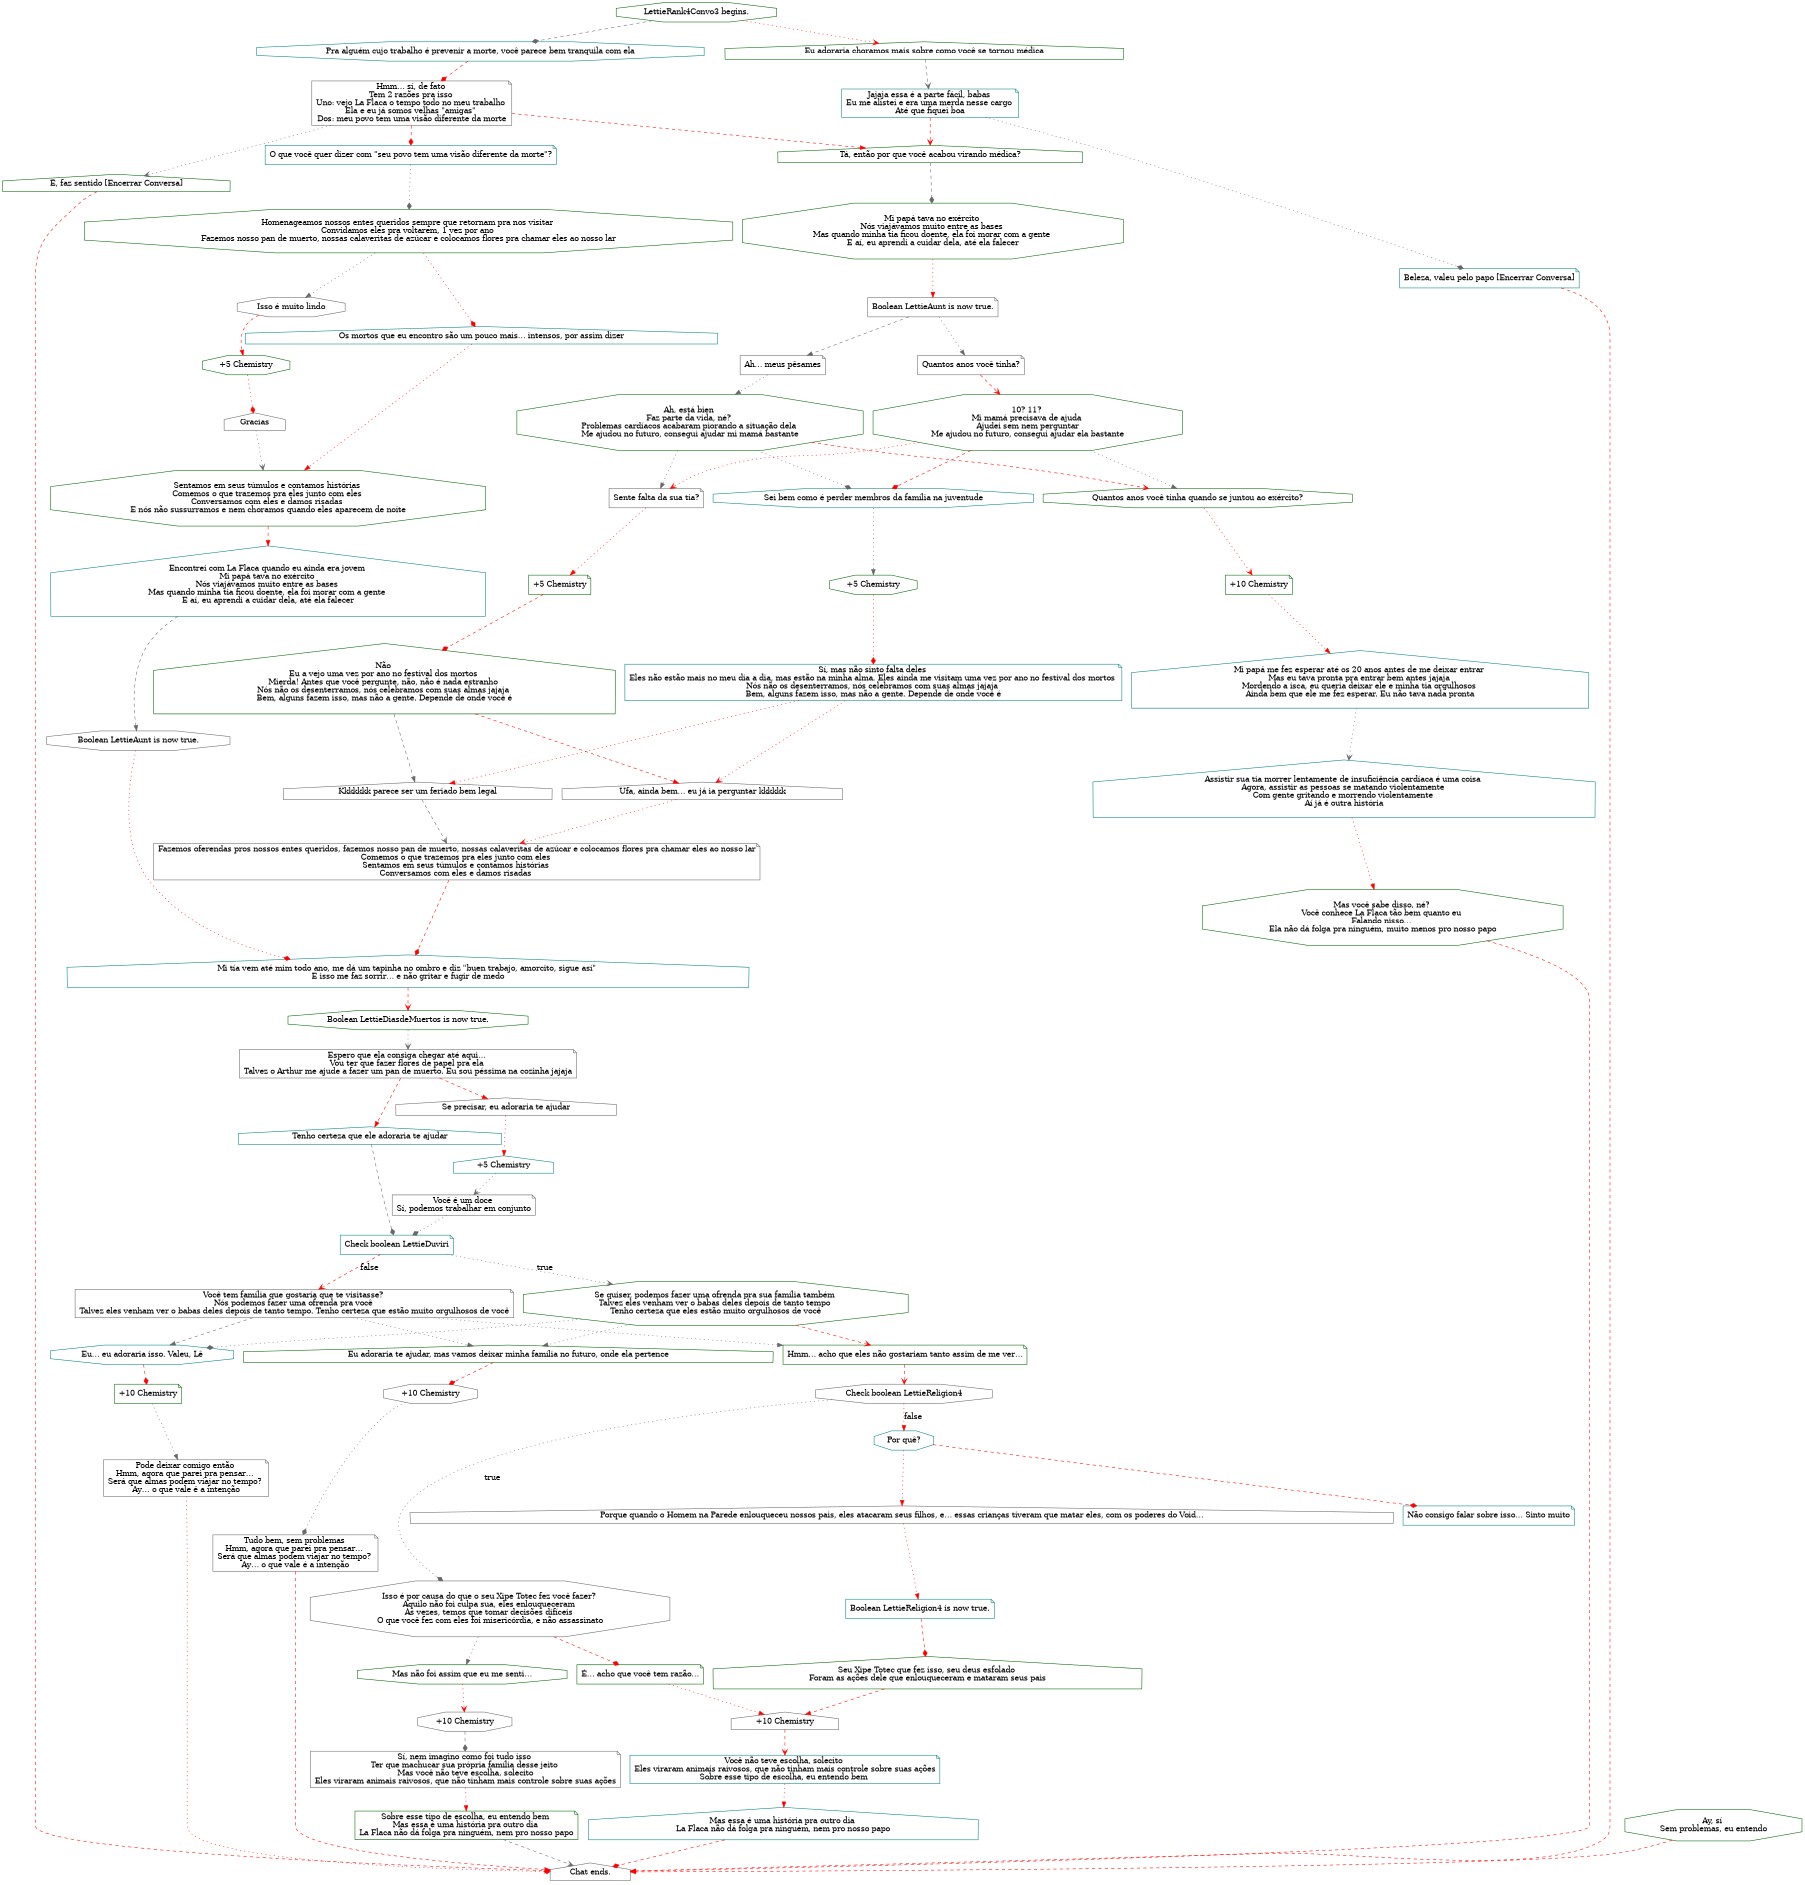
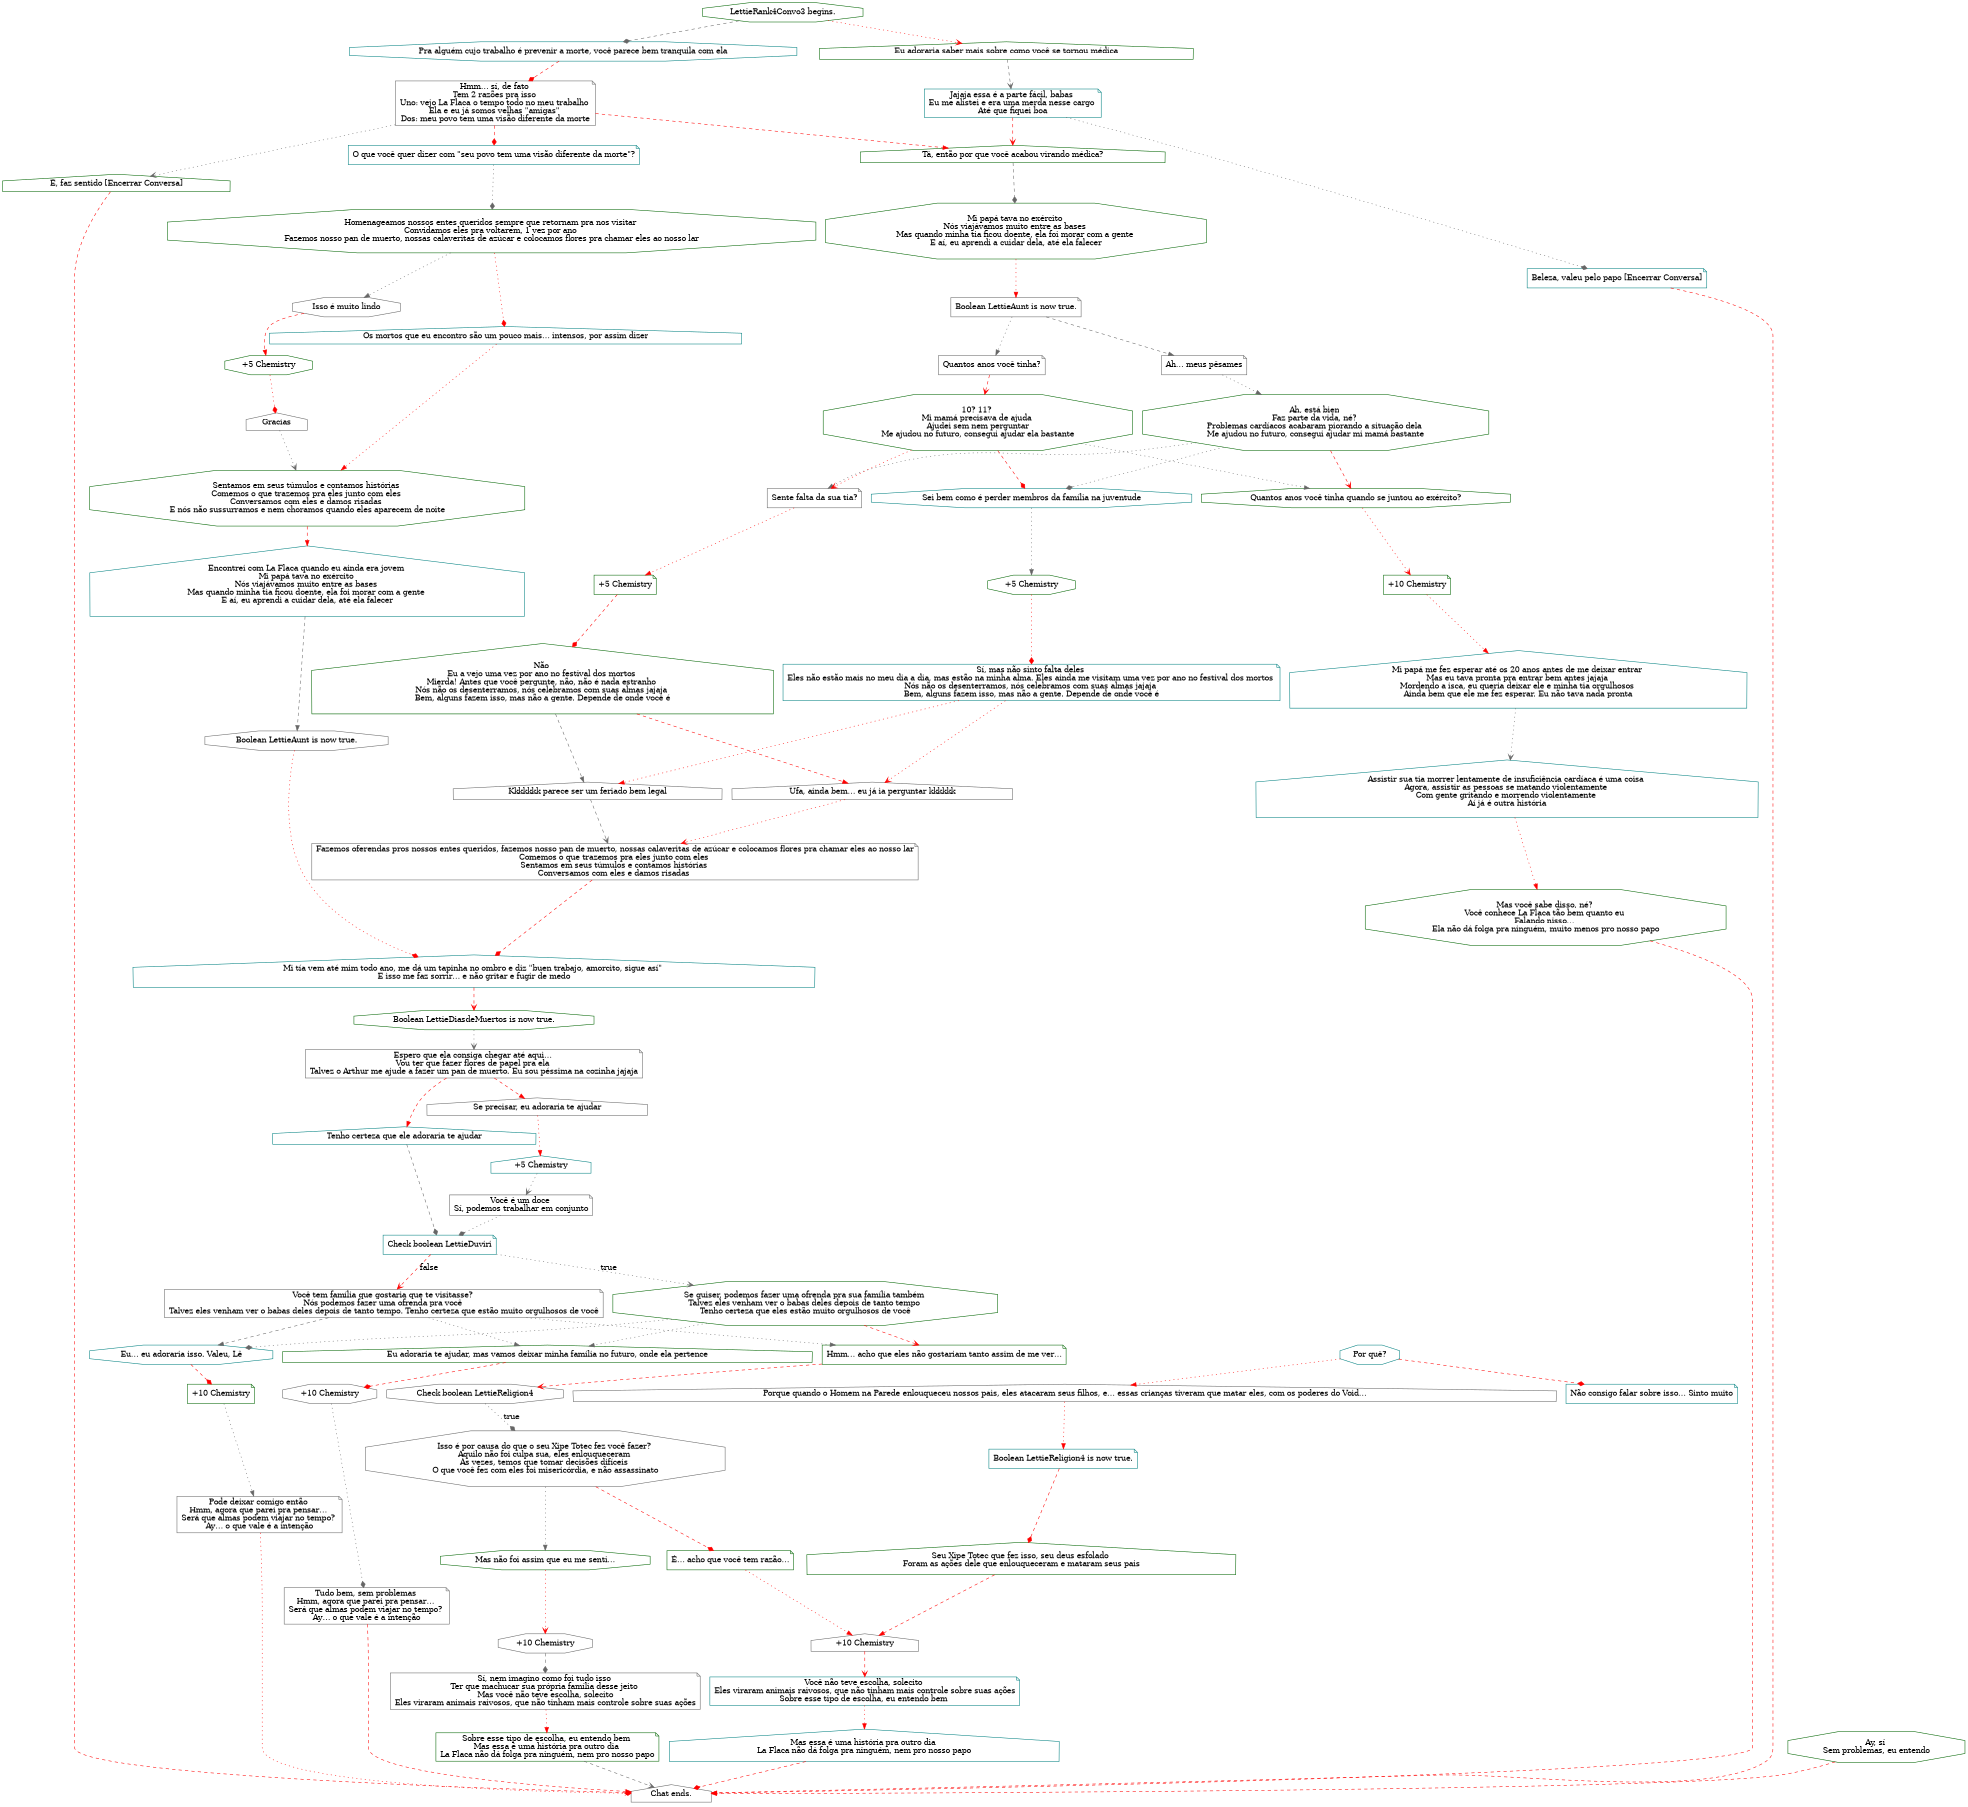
node "Eu adoraria choramos mais sobre como você se tornou médica": label "Eu adoraria choramos mais sobre como você se tornou médica" -> "Eu adoraria saber mais sobre como você se tornou médica"
edge "Check boolean LettieReligion4" -> "Por quê?": removed, label "false"
